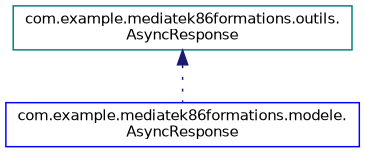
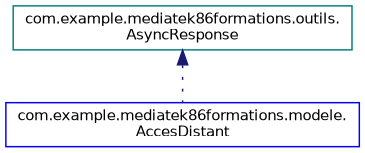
node "com.example.mediatek86formations.modele. AsyncResponse": label "com.example.mediatek86formations.modele. AsyncResponse" -> "com.example.mediatek86formations.modele. AccesDistant"
